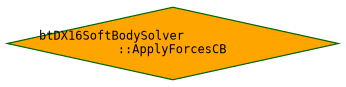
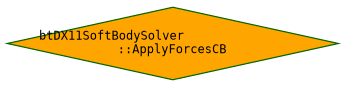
node "btDX16SoftBodySolver ::ApplyForcesCB": label "btDX16SoftBodySolver ::ApplyForcesCB" -> "btDX11SoftBodySolver ::ApplyForcesCB"
